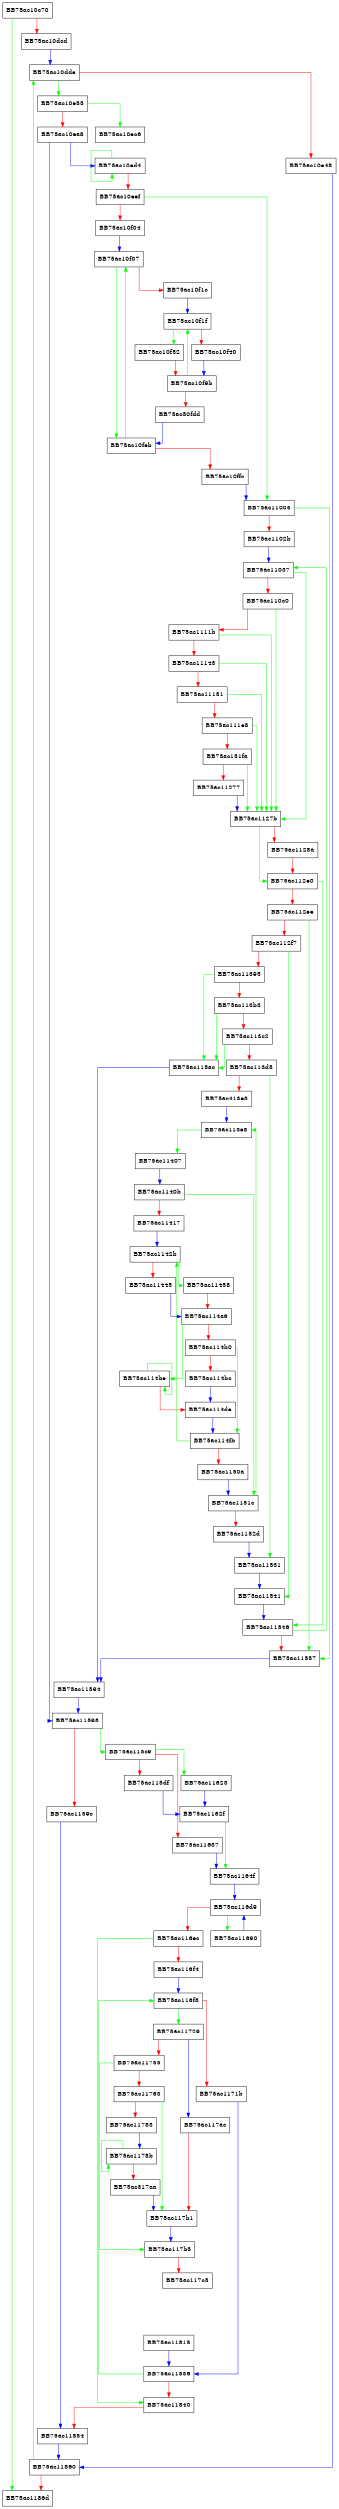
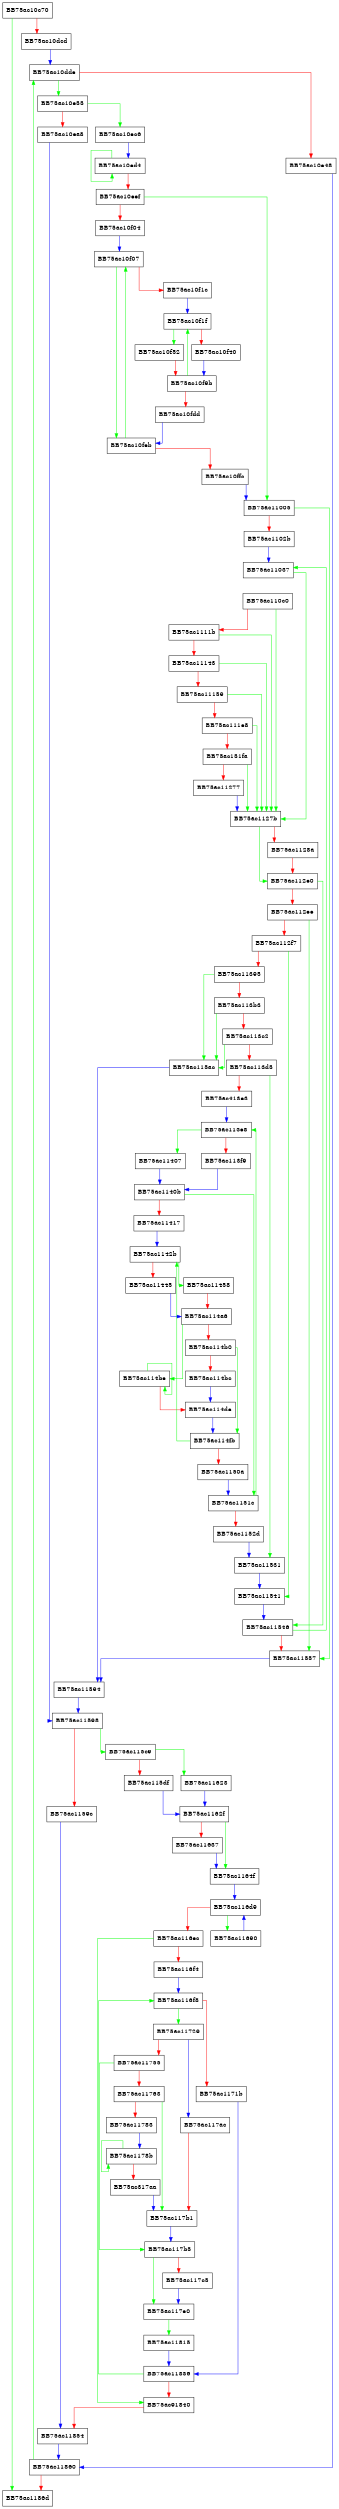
edge "BB75ac10ea8" -> "BB75ac10ed4": now "BB75ac10ec6" -> "BB75ac10ed4"
node "BB75ac50fdd": label "BB75ac50fdd" -> "BB75ac10fdd"
edge "BB75ac11037" -> "BB75ac110c0": removed
node "BB75ac11151": label "BB75ac11151" -> "BB75ac11159"
node "BB75ac113f9": added
edge "BB75ac115c9" -> "BB75ac11637": now "BB75ac1162f" -> "BB75ac11637"
node "BB75ac117e0": added
node "BB75ac11840": label "BB75ac11840" -> "BB75ac91840"
